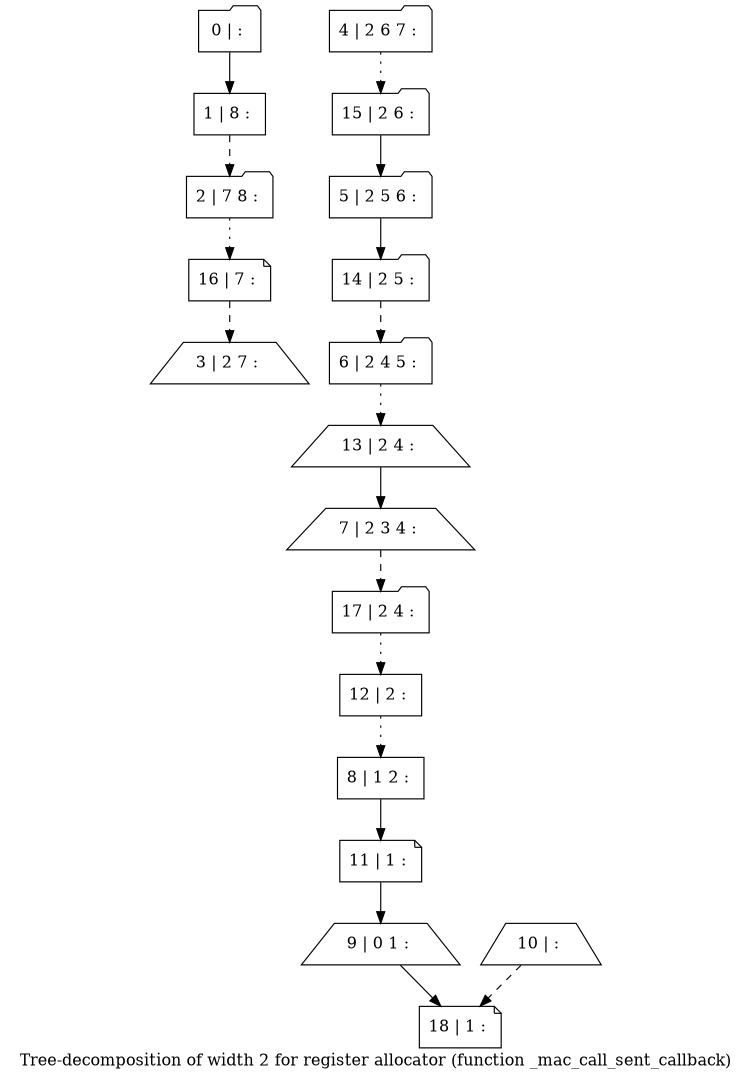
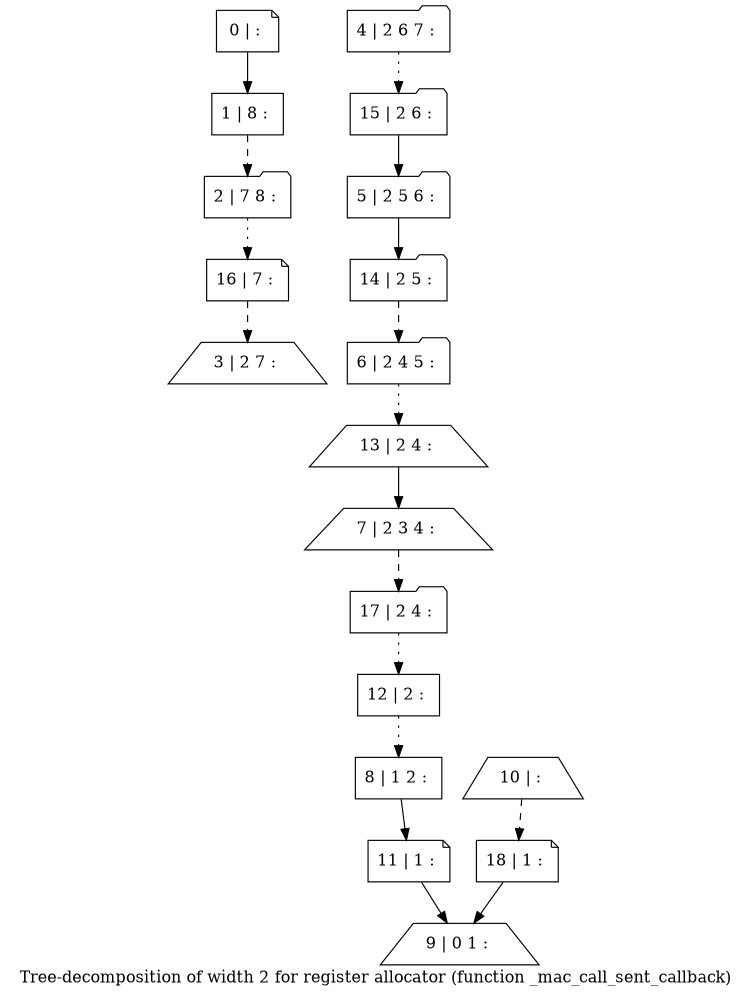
node "0 | :": shape folder -> note
edge "9 | 0 1 :" -> "18 | 1 :": reversed
